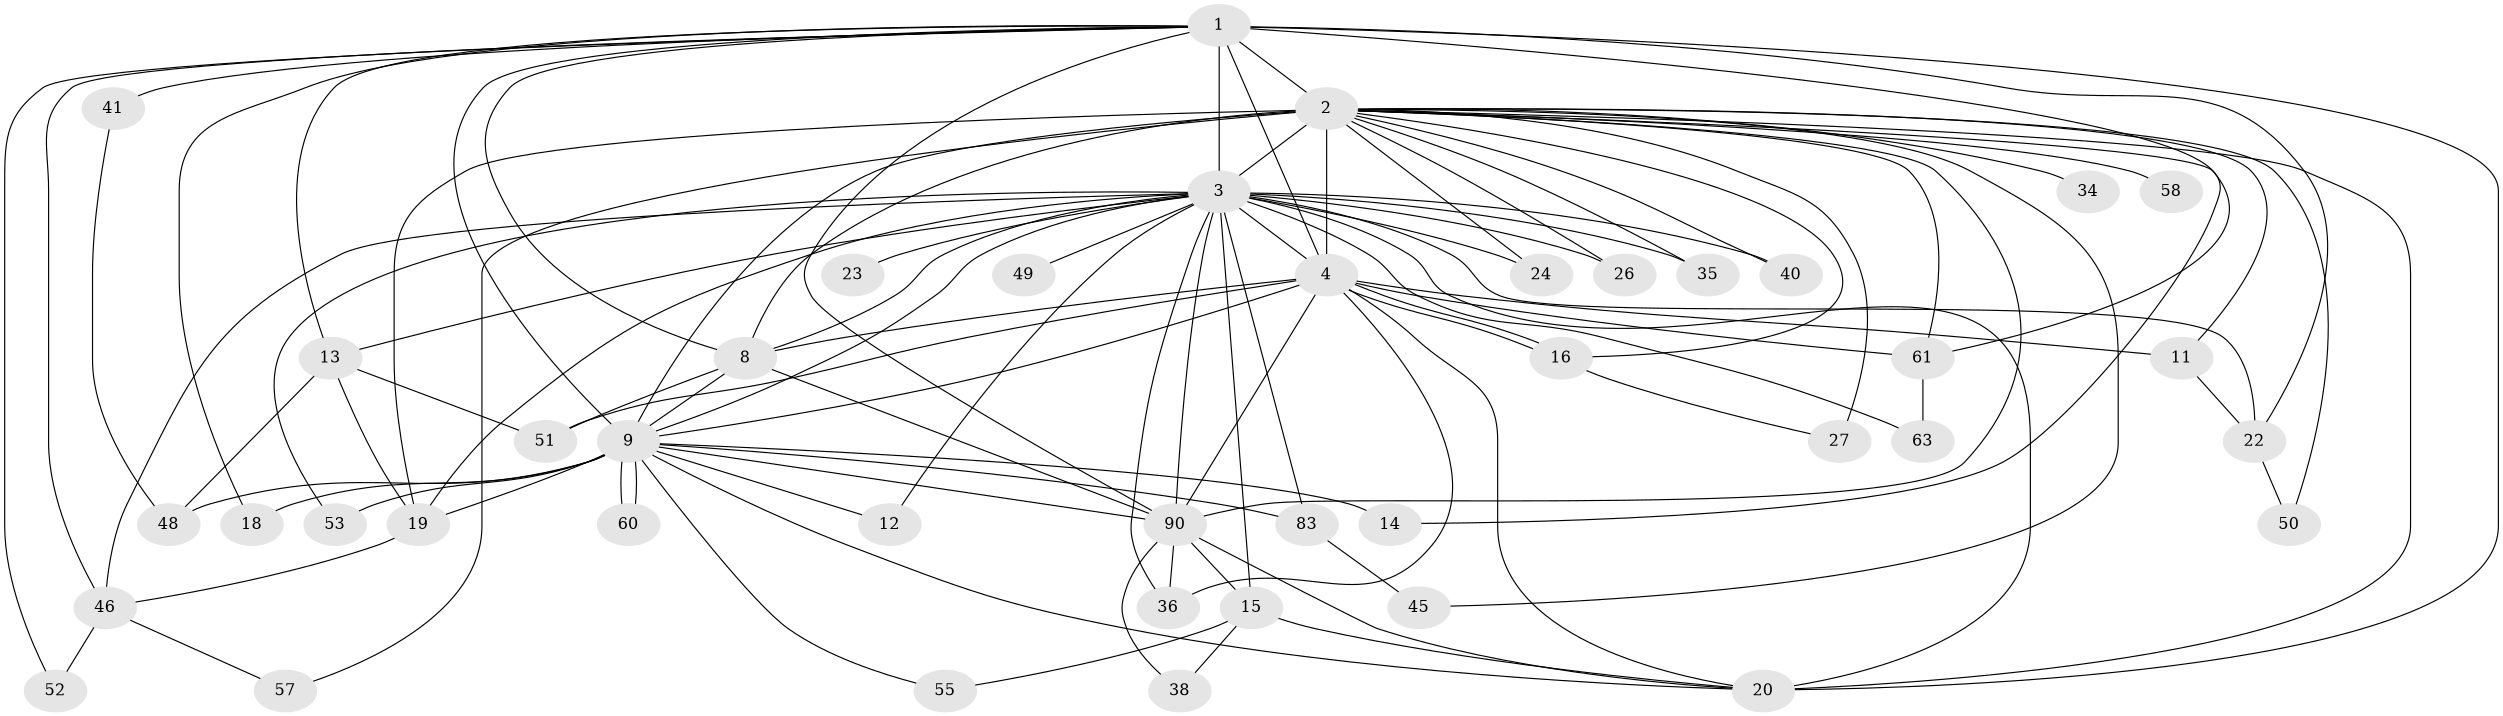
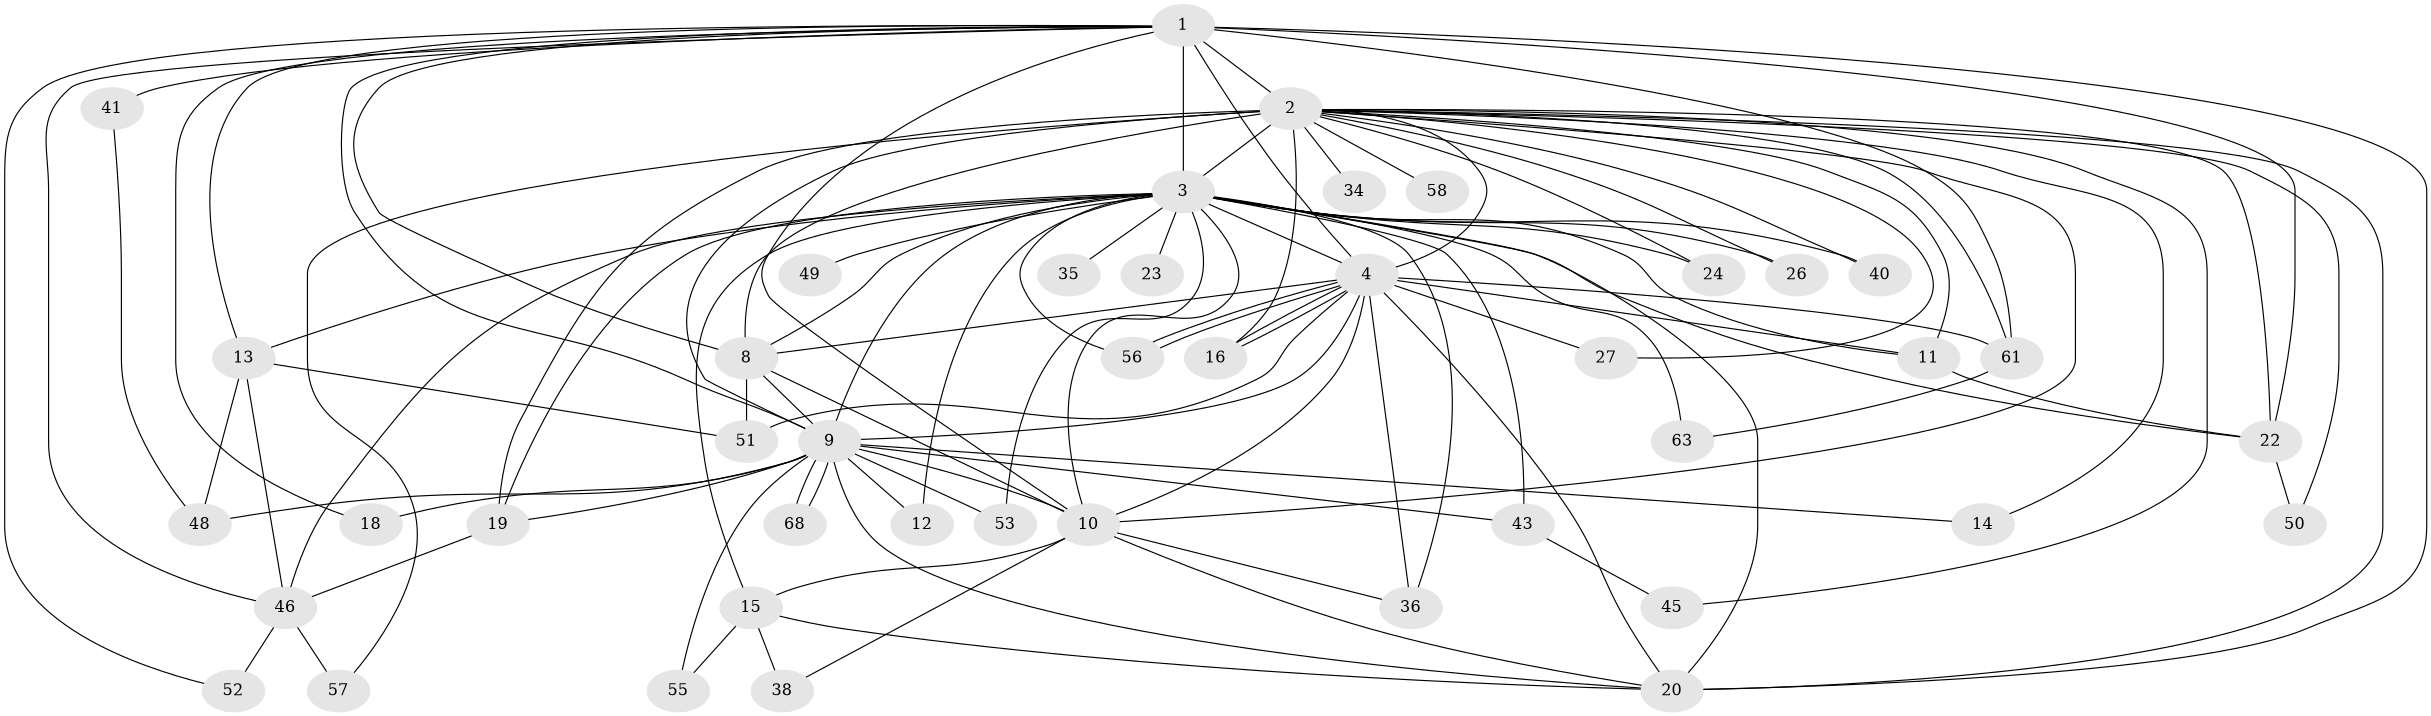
edge "2" -- "35": now "2" -- "22"
edge "3" -- "11": added
node "56": added
edge "16" -- "27": now "4" -- "27"
edge "13" -- "19": now "13" -- "46"
node "60": label "60" -> "68"
node "90": label "90" -> "10"
node "83": label "83" -> "43"
